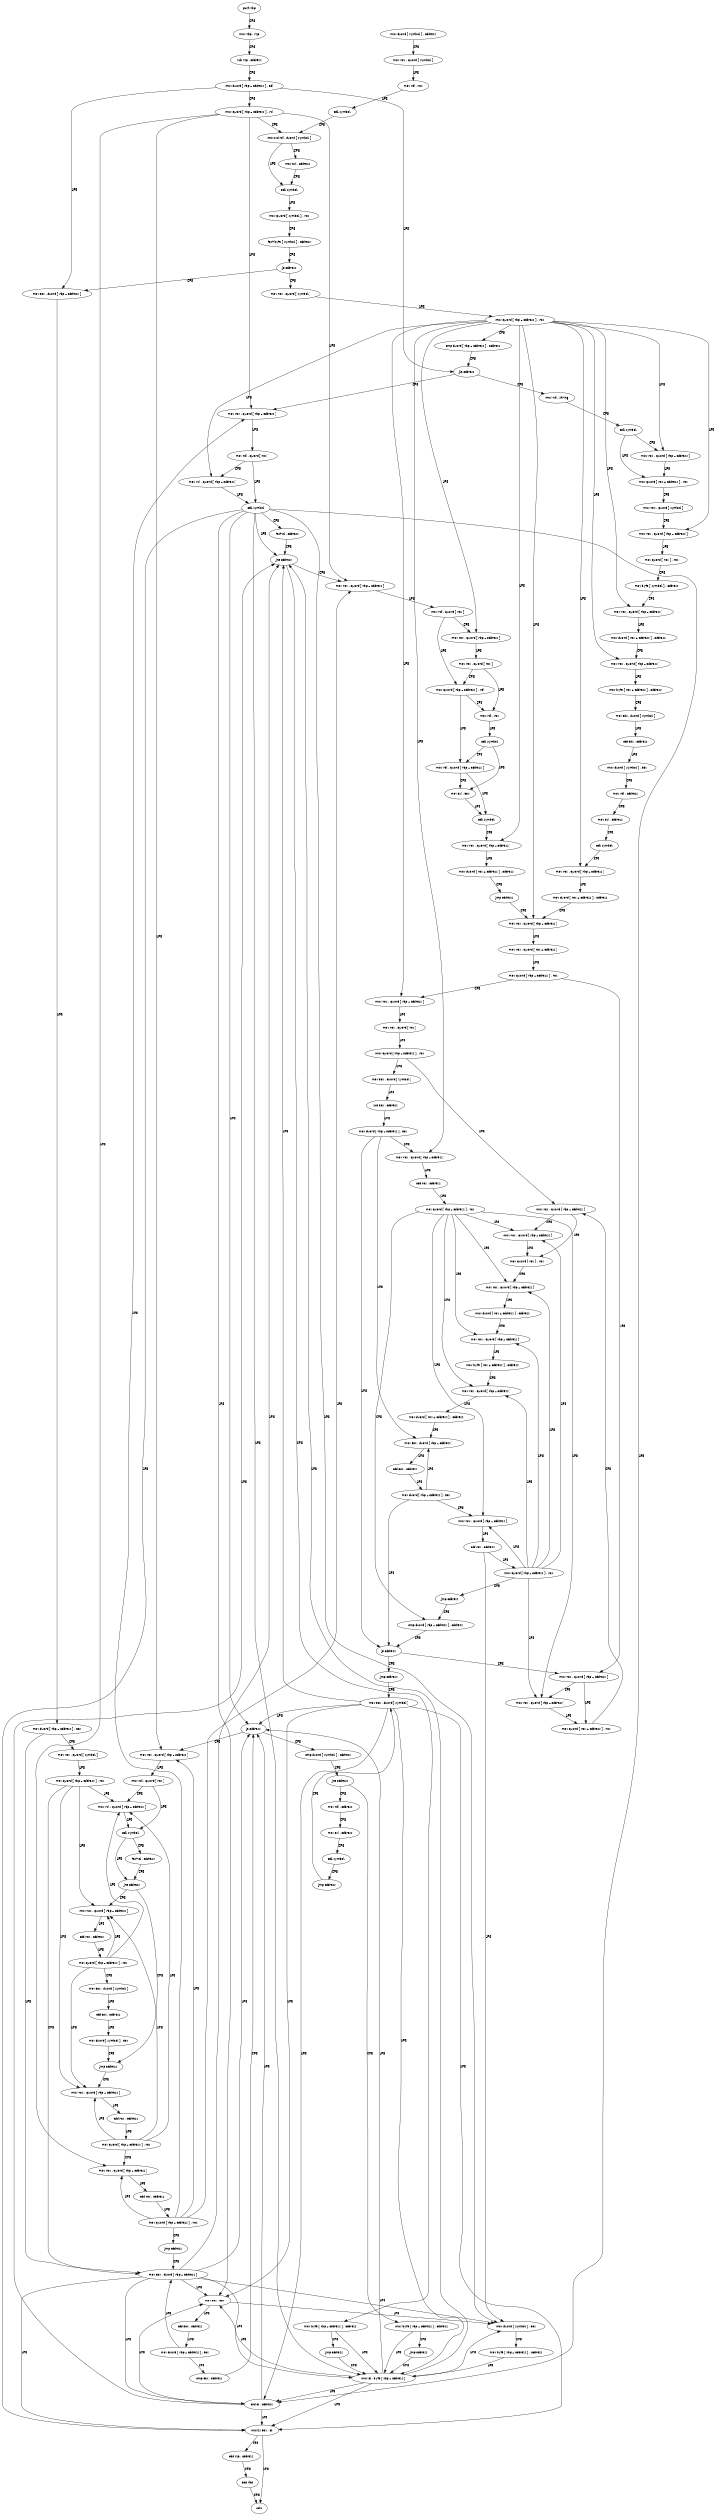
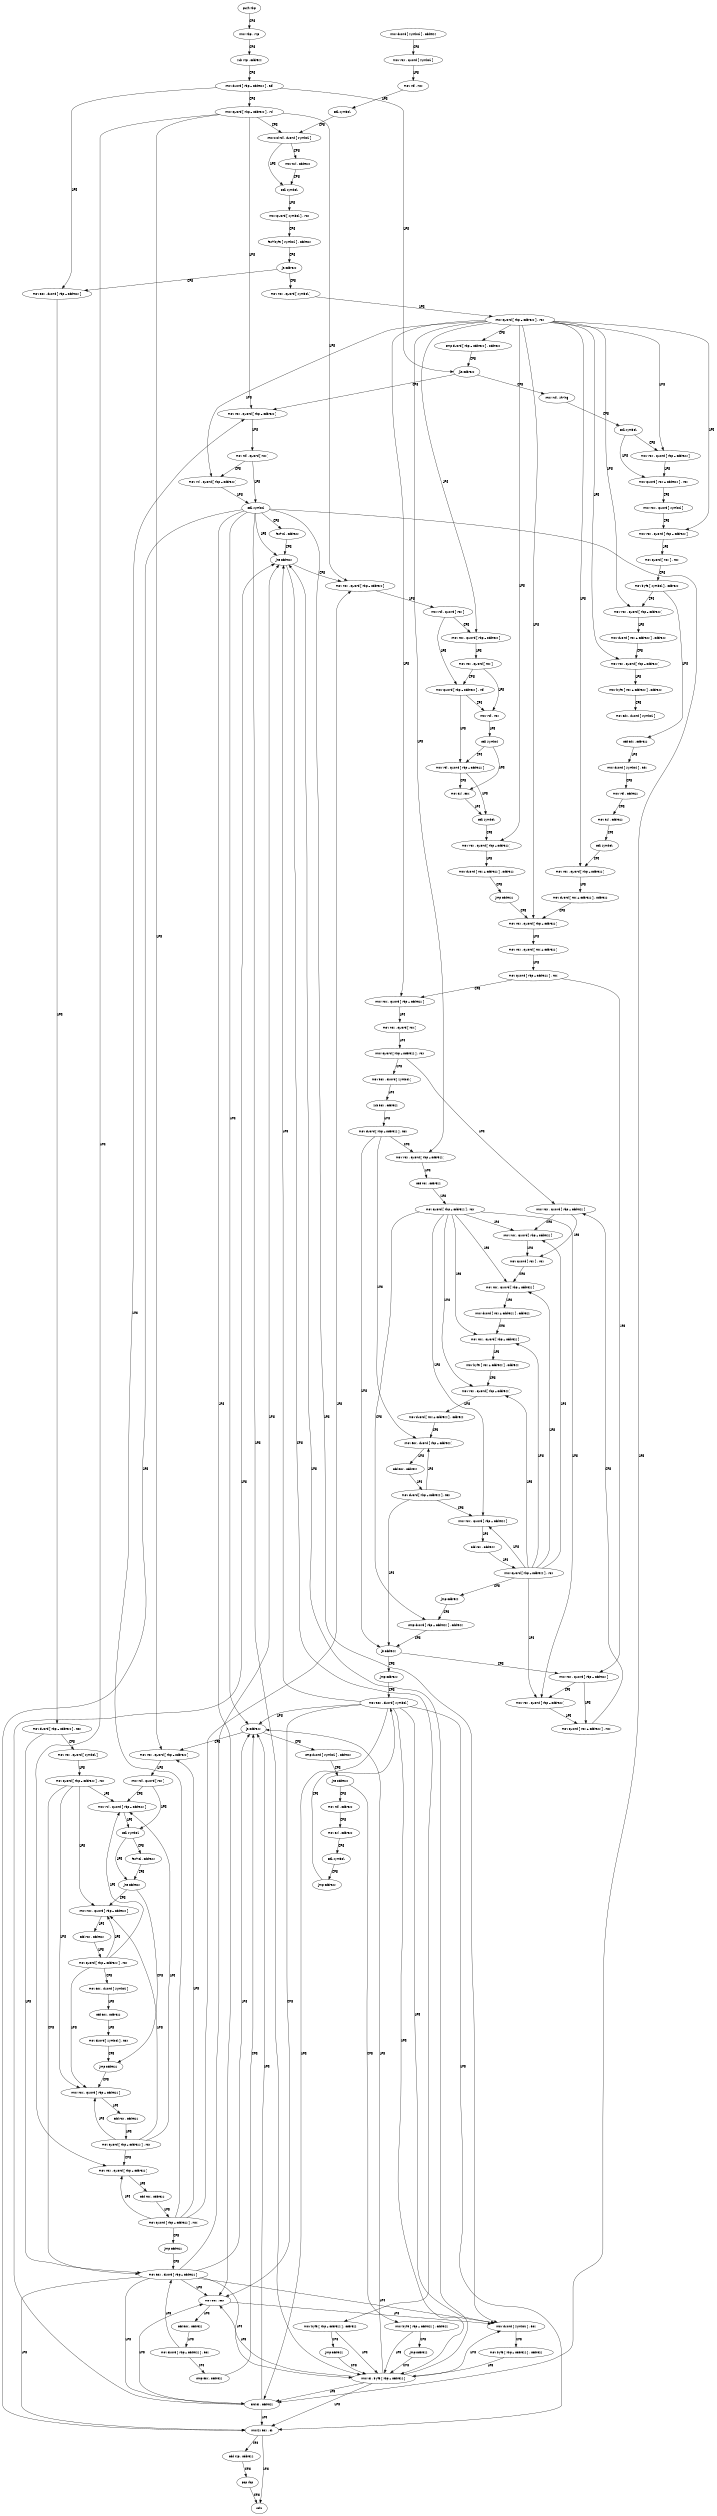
edge "mov edx , dword [ symbol ]" -> "add edx , address": now "mov byte [ symbol ] , address" -> "add edx , address"
edge "add rcx , address" -> "mov dword [ symbol ] , eax": now "mov eax , dword [ symbol ]" -> "mov dword [ symbol ] , eax"
edge "mov eax , dword [ symbol ]" -> "mov ecx , eax": label "DFG" -> "CFG"
